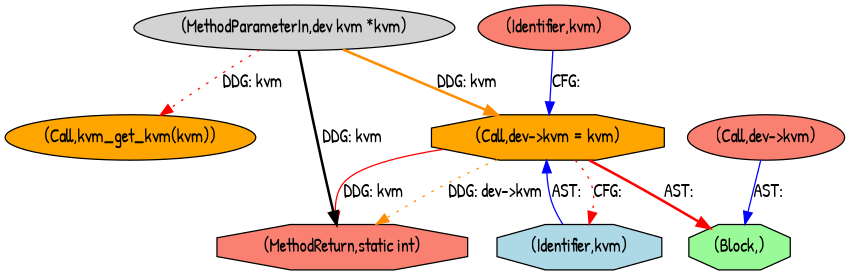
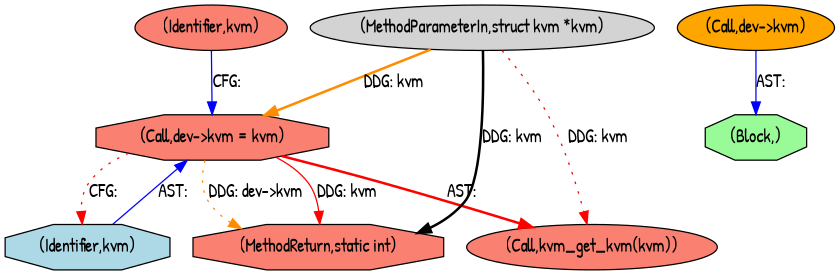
node "(MethodParameterIn,dev kvm *kvm)": label "(MethodParameterIn,dev kvm *kvm)" -> "(MethodParameterIn,struct kvm *kvm)"
node "(Call,kvm_get_kvm(kvm))": fillcolor orange -> salmon
node "(Call,dev->kvm = kvm)": fillcolor orange -> salmon
node "(Call,dev->kvm)": fillcolor salmon -> orange
edge "(Call,dev->kvm = kvm)" -> "(Block,)": now "(Call,dev->kvm = kvm)" -> "(Call,kvm_get_kvm(kvm))"
